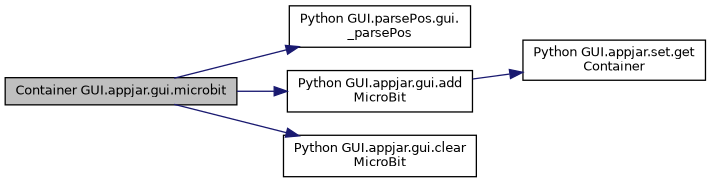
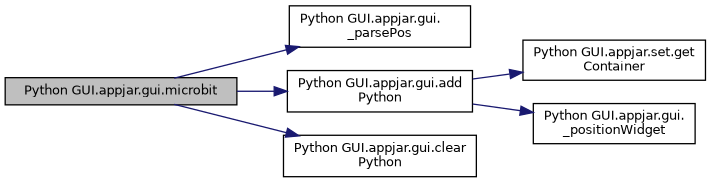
node "Python GUI.parsePos.gui. _parsePos": label "Python GUI.parsePos.gui. _parsePos" -> "Python GUI.appjar.gui. _parsePos"
node "Container GUI.appjar.gui.microbit": label "Container GUI.appjar.gui.microbit" -> "Python GUI.appjar.gui.microbit"
node "Python GUI.appjar.gui.add MicroBit": label "Python GUI.appjar.gui.add MicroBit" -> "Python GUI.appjar.gui.add Python"
node "Python GUI.appjar.gui. _positionWidget": added
node "Python GUI.appjar.gui.clear MicroBit": label "Python GUI.appjar.gui.clear MicroBit" -> "Python GUI.appjar.gui.clear Python"
